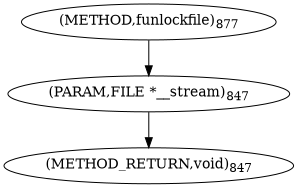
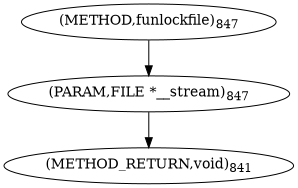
node "(METHOD,funlockfile)": text "877" -> "847"
node "(METHOD_RETURN,void)": text "847" -> "841"
